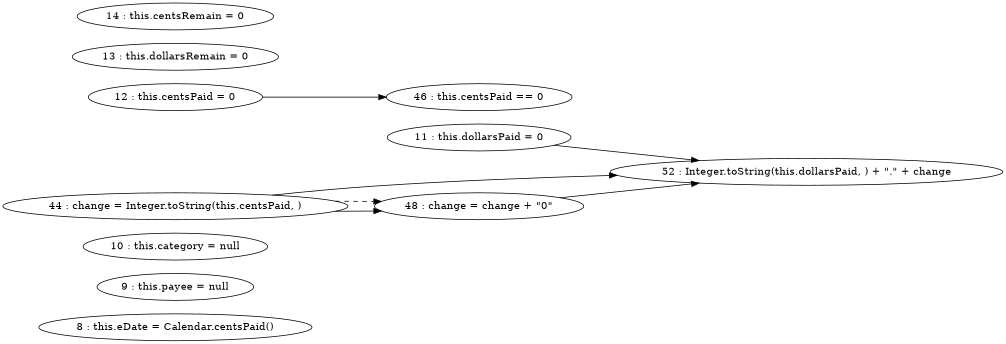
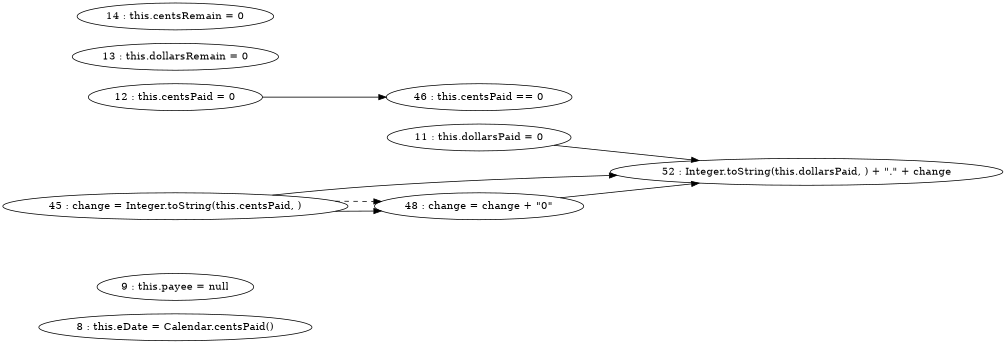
node "44 : change = Integer.toString(this.centsPaid, )": label "44 : change = Integer.toString(this.centsPaid, )" -> "45 : change = Integer.toString(this.centsPaid, )"
node "10 : this.category = null": removed
